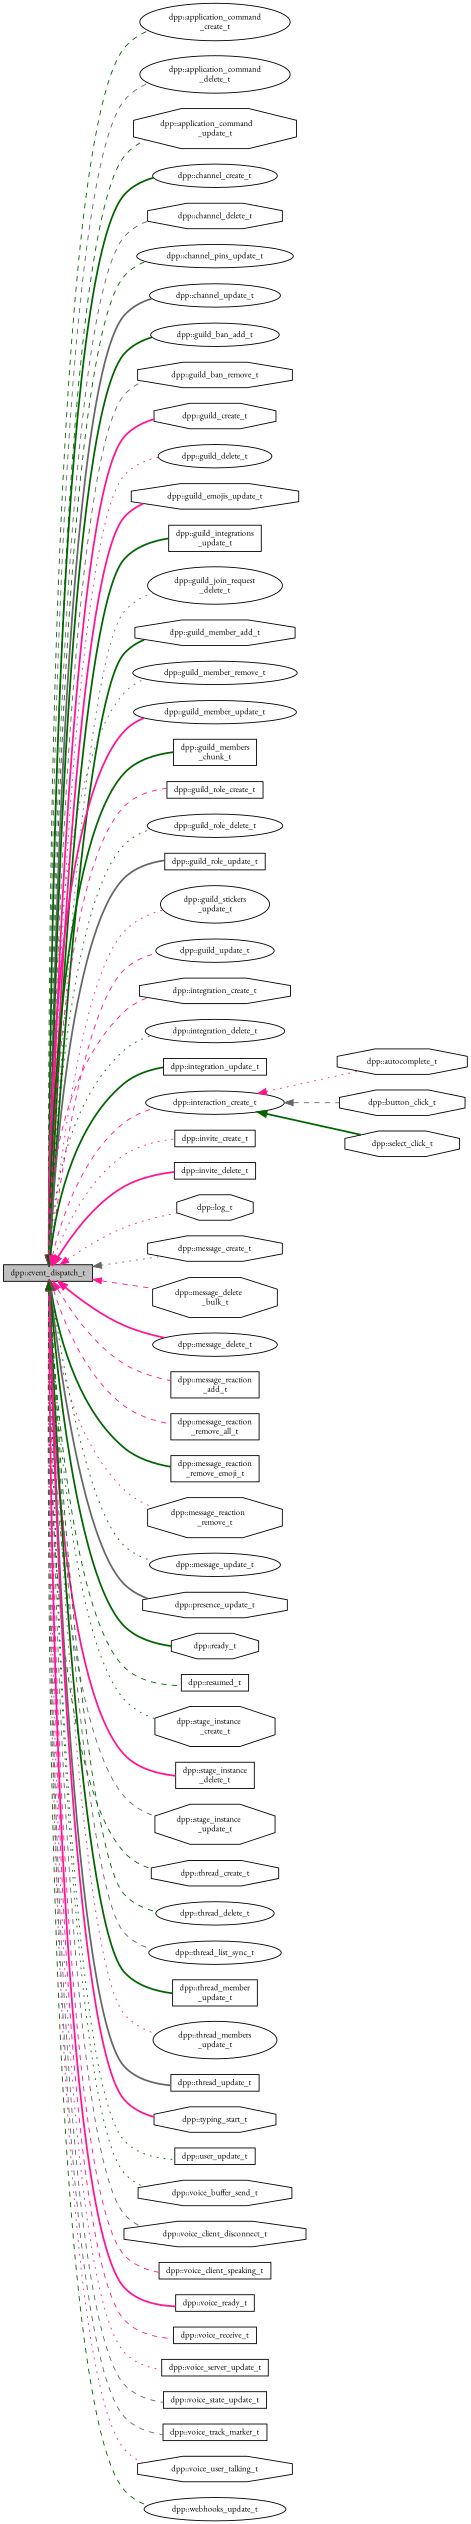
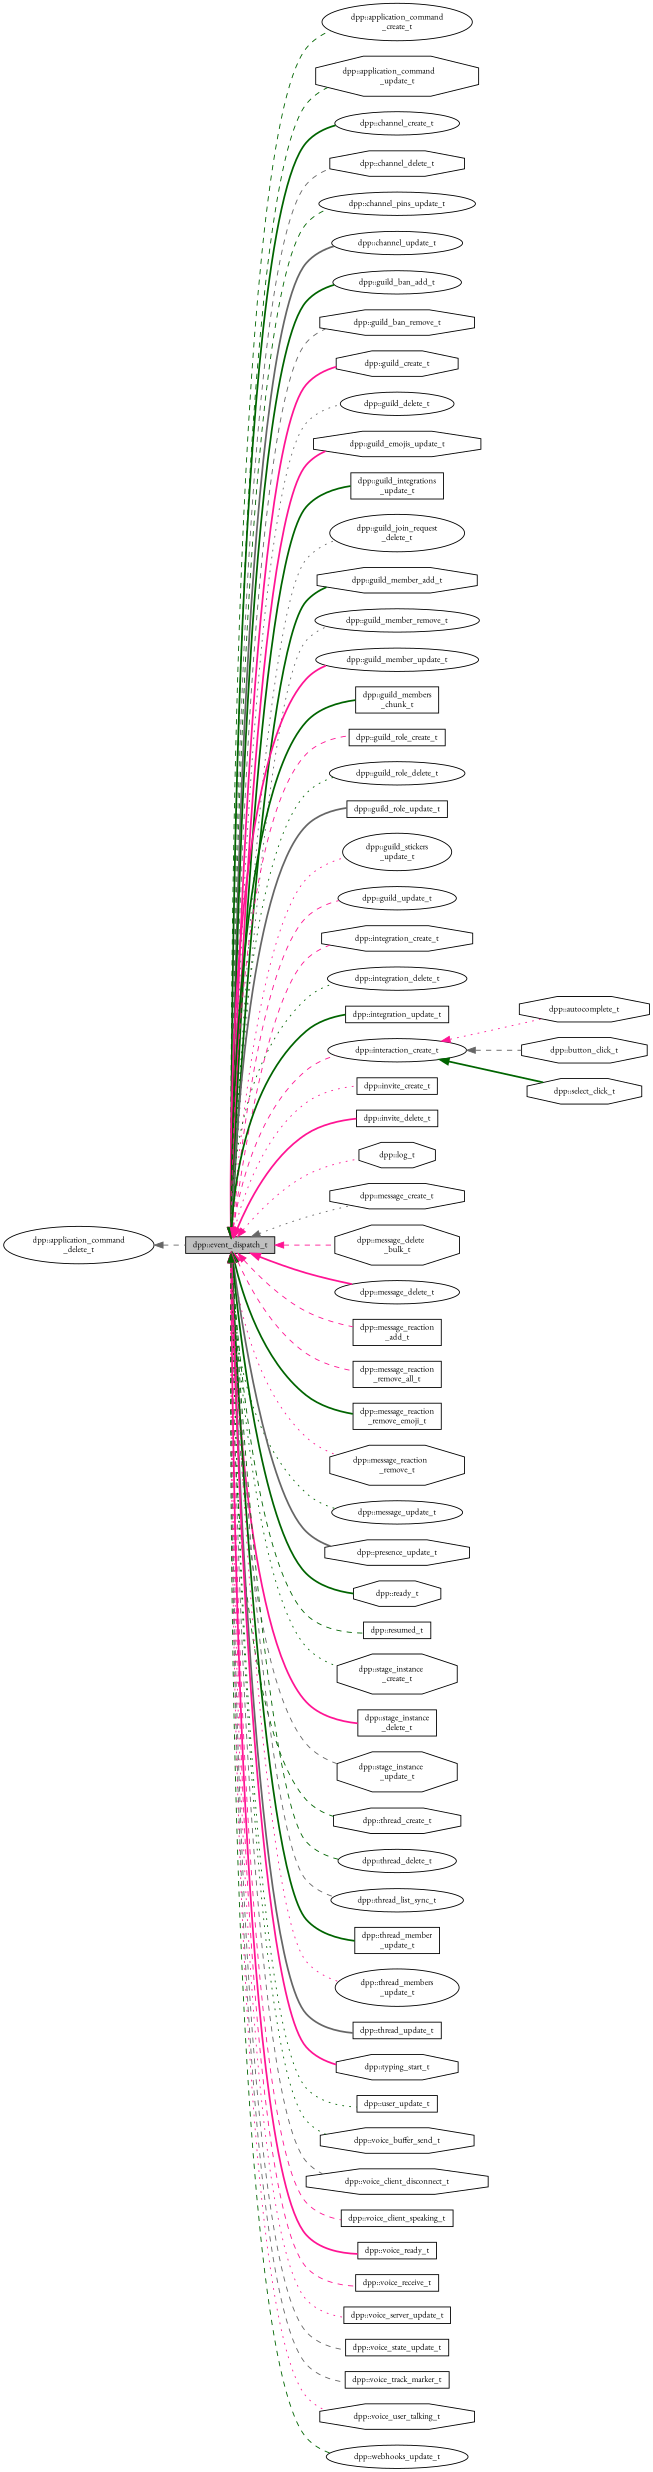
edge "dpp::application_command _delete_t" -> "dpp::event_dispatch_t": reversed
edge "dpp::guild_delete_t" -> "dpp::event_dispatch_t": color deeppink -> gray40
